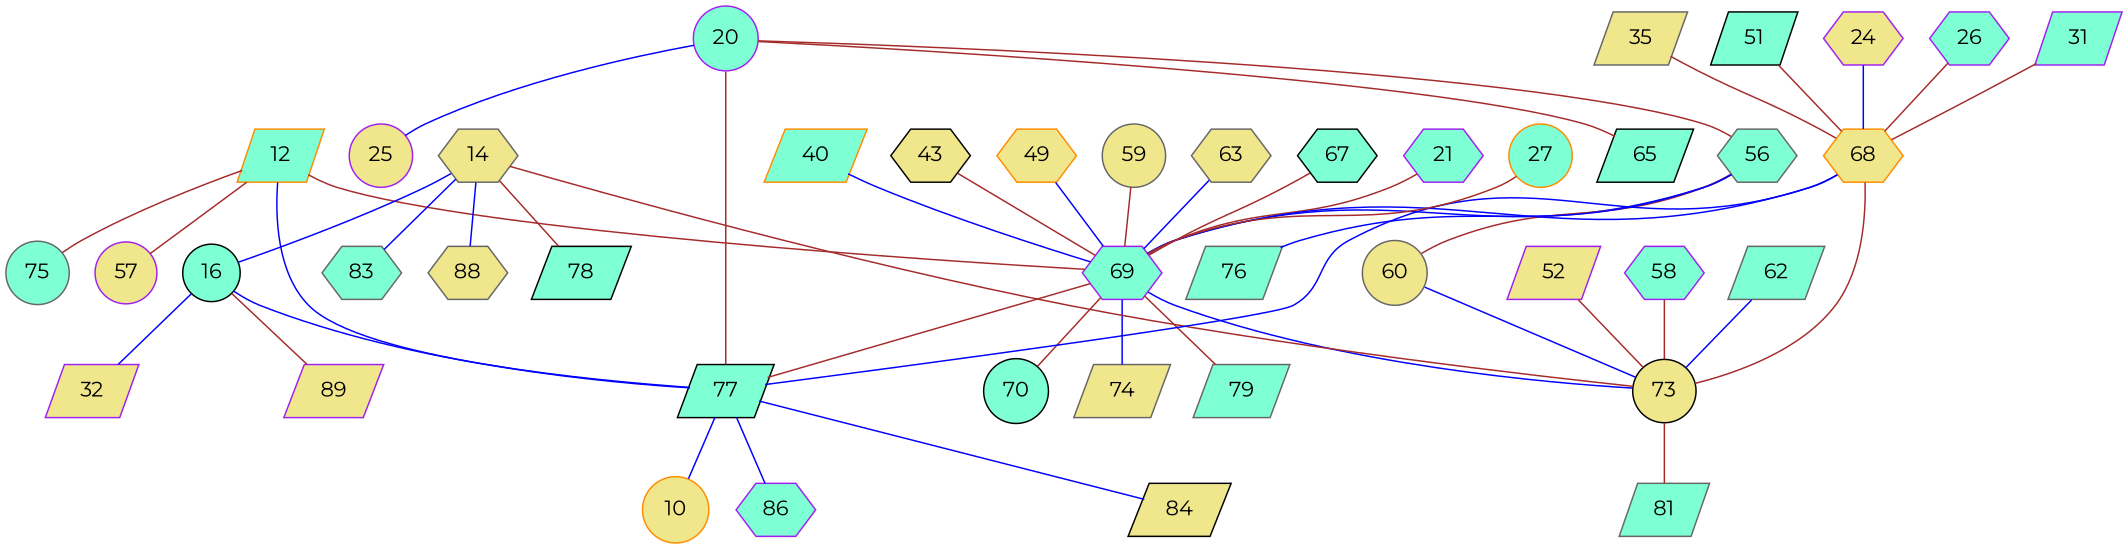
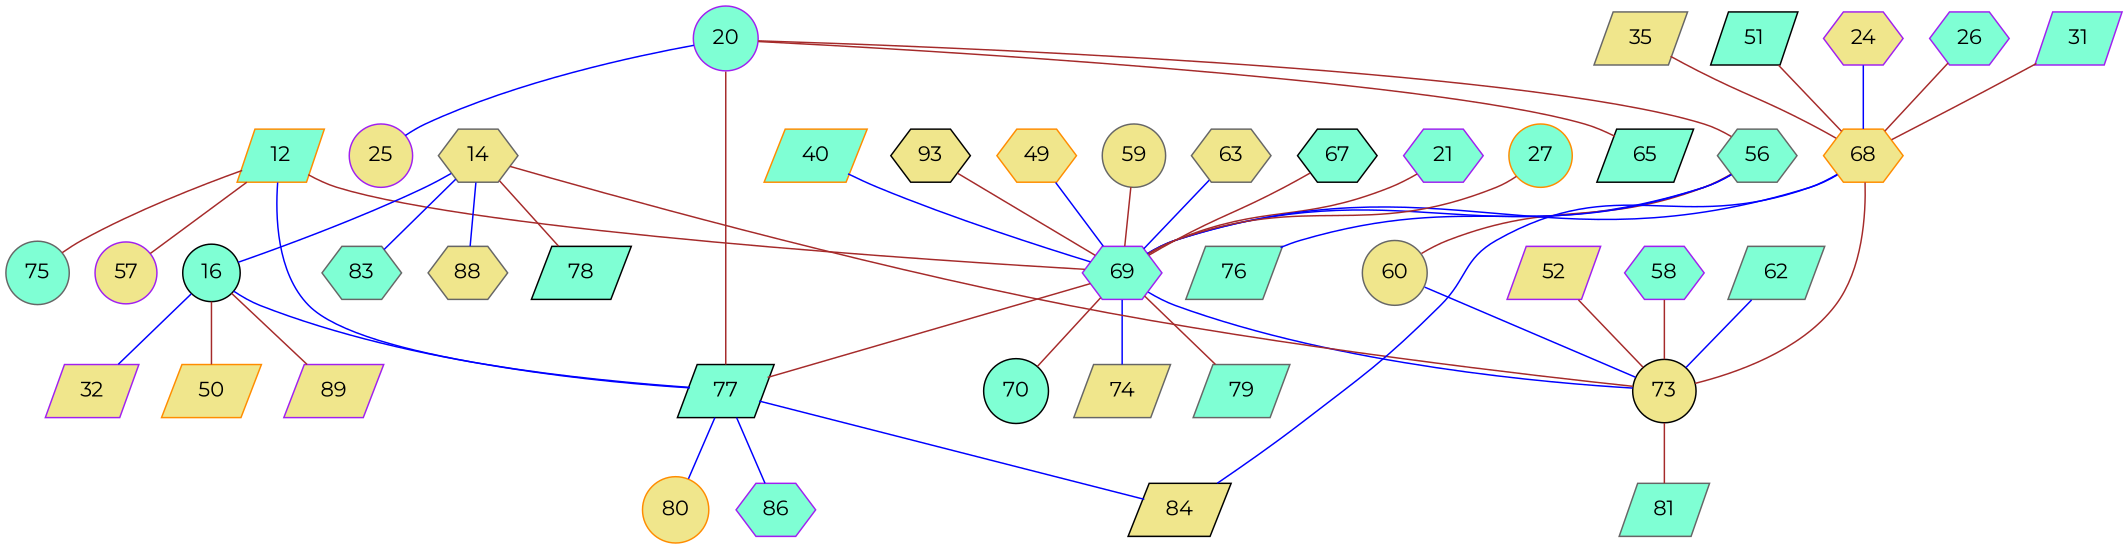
node "43": label "43" -> "93"
edge "68" -- "77": now "68" -- "84"
node "50": added
node "10": label "10" -> "80"
